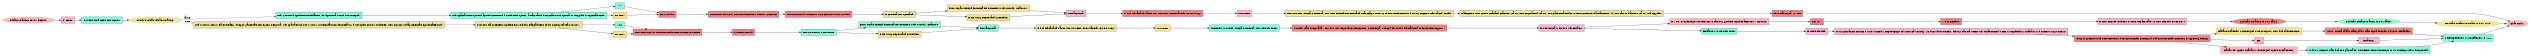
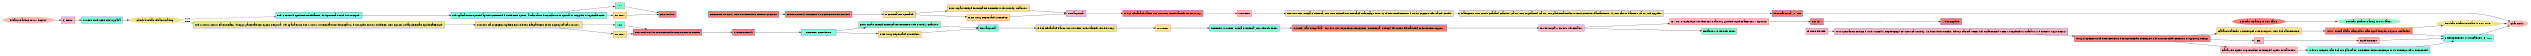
edge "ЭТО АМИР" -> "БРОСАЕТ КОСТИ, ЧТОБЫ РЕШИТЬ НАШУ СУДЬБУ": removed
edge "Check boolean EleanorDating" -> "Мы с тобой в древней Хёльвании, во времена богов и монстров.": label "false" -> "true"
node "У меня есть идея для куски": label "У меня есть идея для куски" -> "У меня есть идея для мурала"
node "В чем чёртов смысл? Я тебя спрашиваю. В чем чёртов СМЫСЛ??": removed
edge "Boolean EleanorDating is now false." -> "Boolean EleanorNoDate is now true.": now "Ммм. Тогда давай нащупаем наш путь вперёд. Звучит идеально." -> "Boolean EleanorNoDate is now true."
edge "Неважно. Я люблю тебя." -> "Я тебя люблю.": removed
node "ЛЮБОВНЫЙ СНАЙПЕР": label "ЛЮБОВНЫЙ СНАЙПЕР" -> "СУДЬБУ СНАЙПЕР"
node "IsDating.": label "IsDating." -> "Превосходно."
node "Давай не будем глазами. Поцелуев будет достаточно.": label "Давай не будем глазами. Поцелуев будет достаточно." -> "Давай не будем торопиться. Поцелуев будет достаточно."
